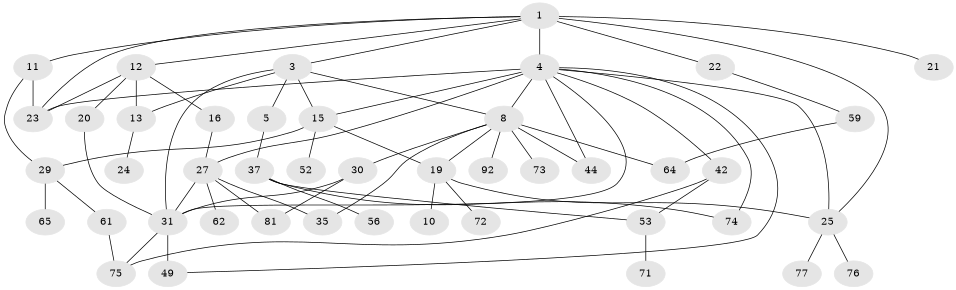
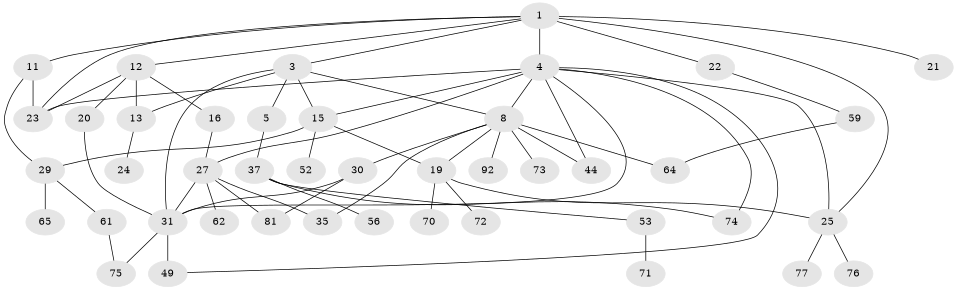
node "42": removed
node "10": label "10" -> "70"
